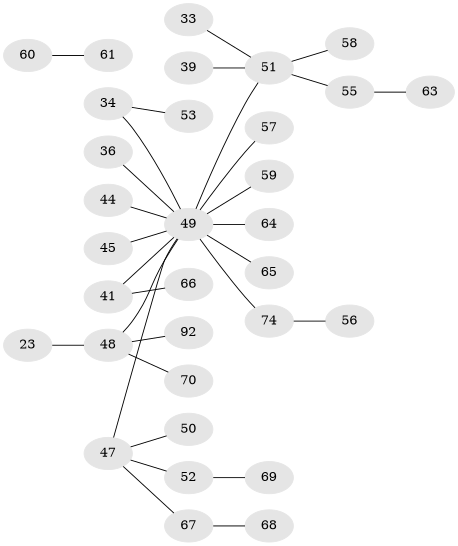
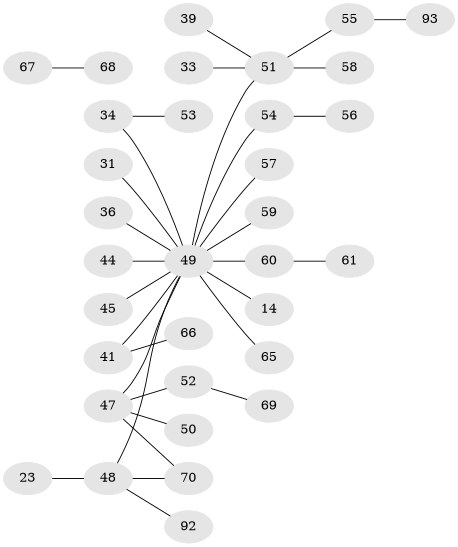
node "63": label "63" -> "93"
node "31": added
node "64": label "64" -> "14"
edge "49" -- "60": added
node "74": label "74" -> "54"
edge "47" -- "67": now "47" -- "70"
